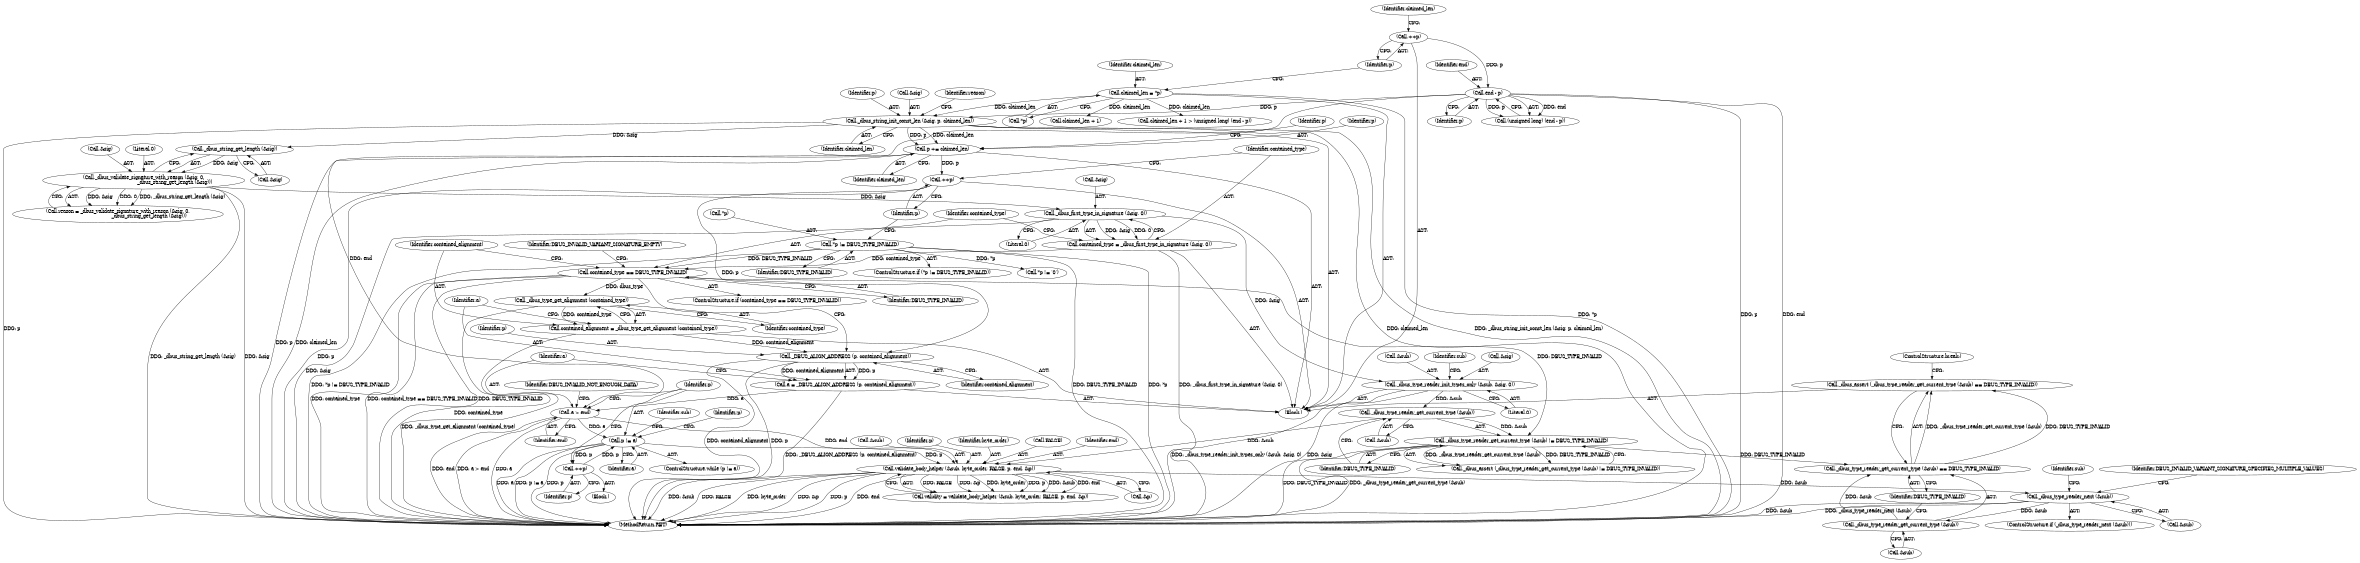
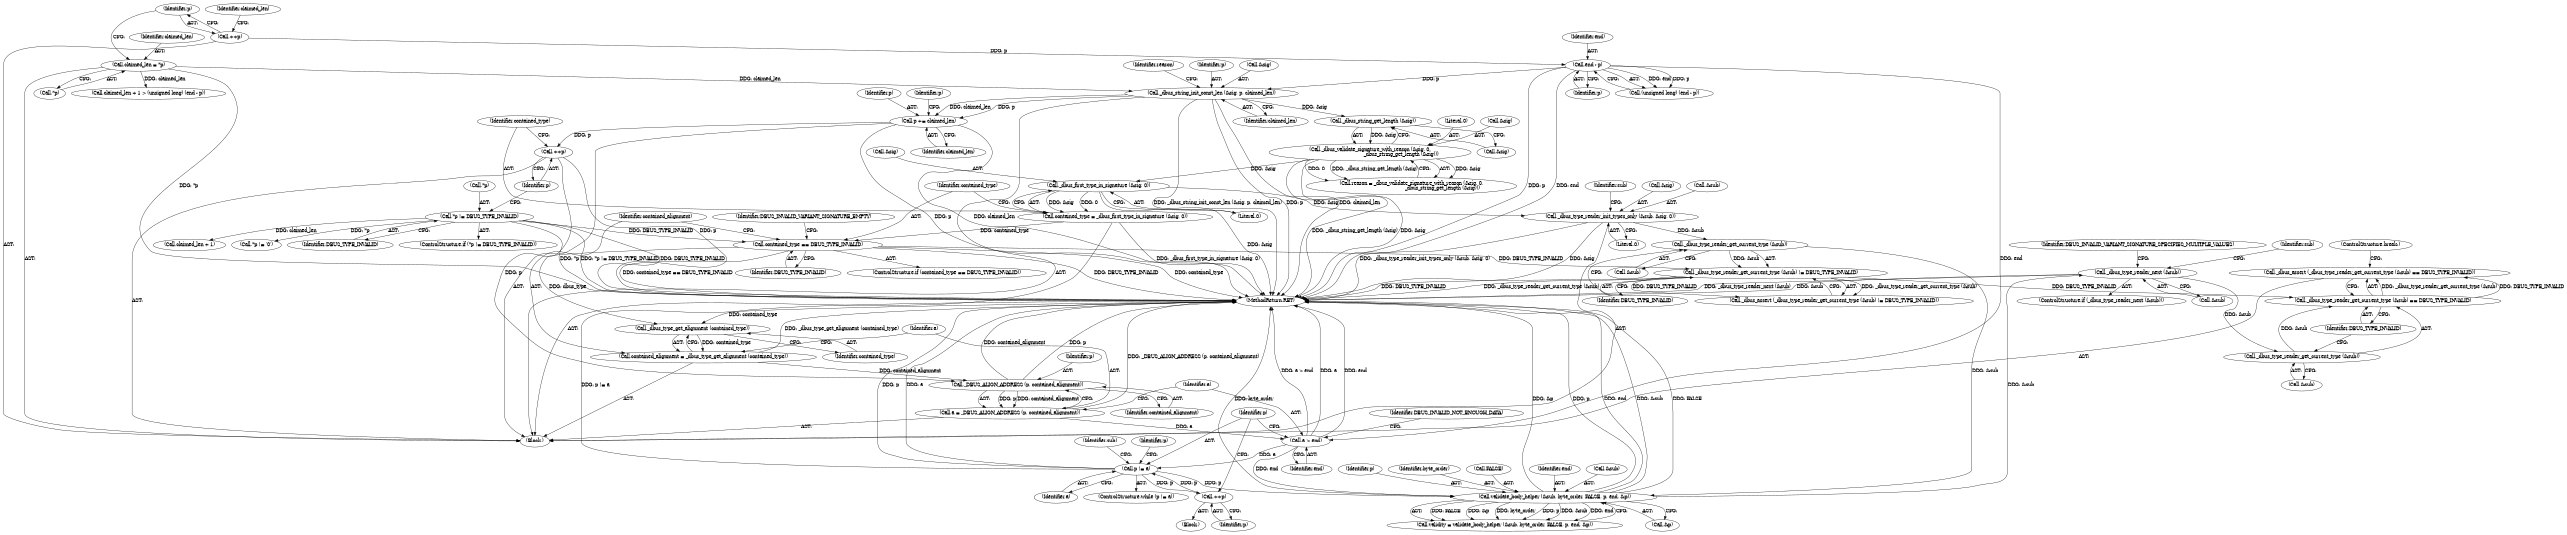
edge "(Call,claimed_len = *p)" -> "(Call,claimed_len + 1)": now "(Call,*p != DBUS_TYPE_INVALID)" -> "(Call,claimed_len + 1)"
edge "(Call,contained_type == DBUS_TYPE_INVALID)" -> "(Call,_DBUS_ALIGN_ADDRESS (p, contained_alignment))": now "(Call,a = _DBUS_ALIGN_ADDRESS (p, contained_alignment))" -> "(Call,_DBUS_ALIGN_ADDRESS (p, contained_alignment))"
edge "(Call,_dbus_type_get_alignment (contained_type))" -> "(MethodReturn,RET)": reversed
